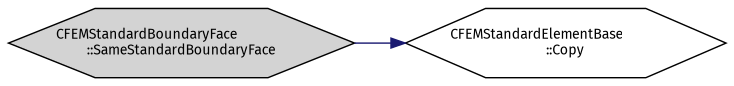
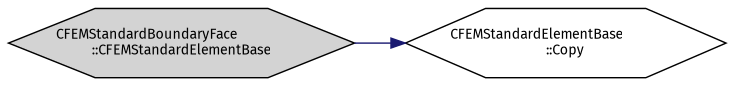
node "CFEMStandardBoundaryFace ::SameStandardBoundaryFace": label "CFEMStandardBoundaryFace ::SameStandardBoundaryFace" -> "CFEMStandardBoundaryFace ::CFEMStandardElementBase"
